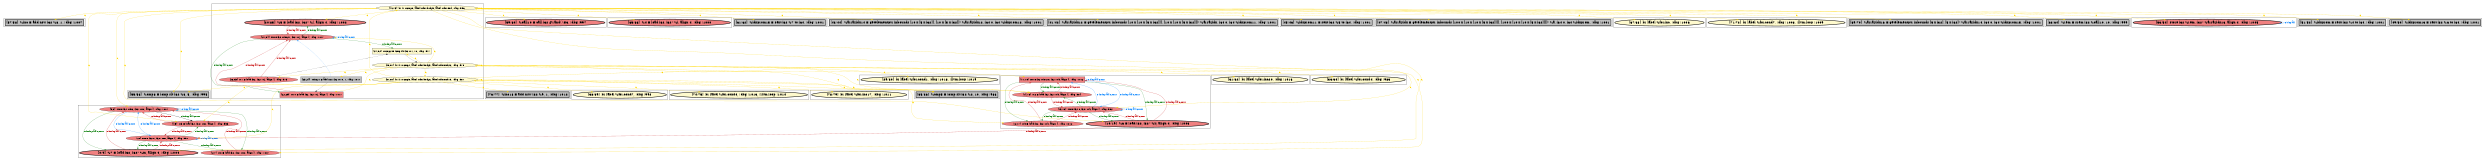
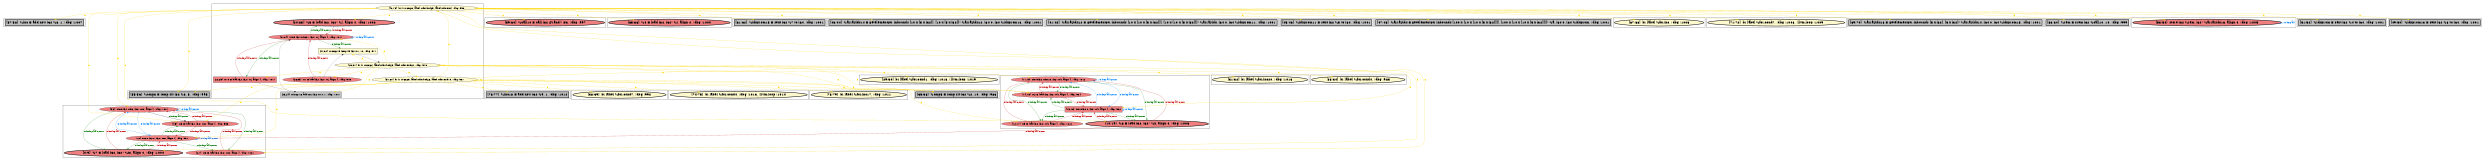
edge "[23/24]  %inc21 = add nsw i32 %10, 1, !dbg !1017" -> "[21/84]  store i32 %inc21, i32* %j, align 4, !dbg !1017": color dodgerblue -> black
node "[11/18]  store i32 %inc18, i32* %k, align 4, !dbg !1012": shape box -> ellipse
edge "[23/24]  %inc21 = add nsw i32 %10, 1, !dbg !1017" -> "[22/25]  %10 = load i32, i32* %j, align 4, !dbg !1017": reversed
node "[13/16]  store i32 0, i32* %k, align 4, !dbg !982": shape ellipse -> box
